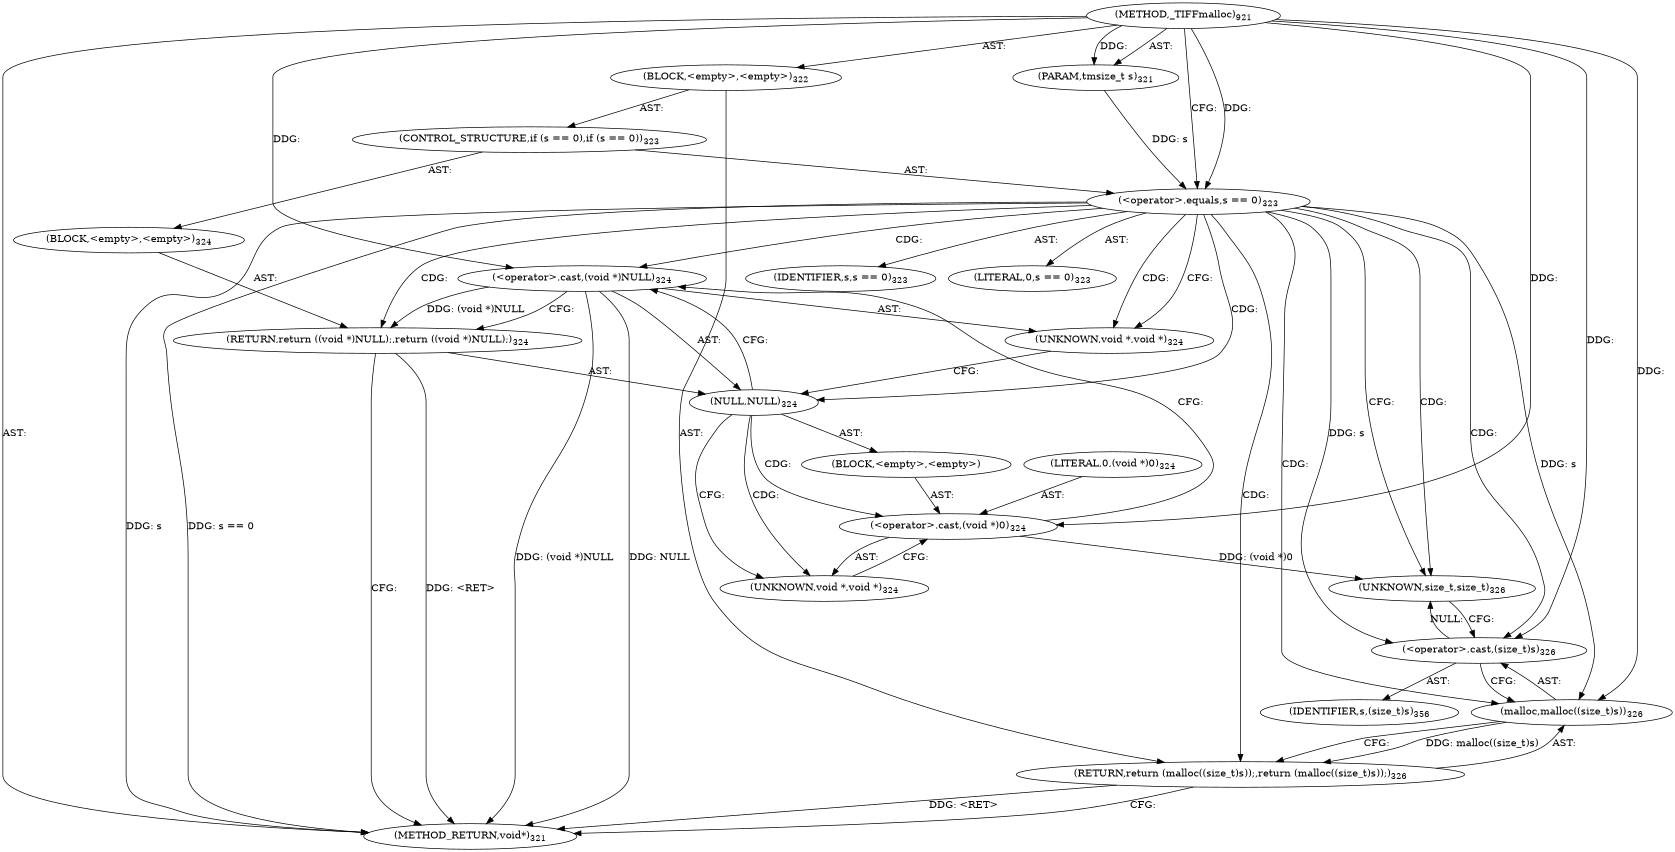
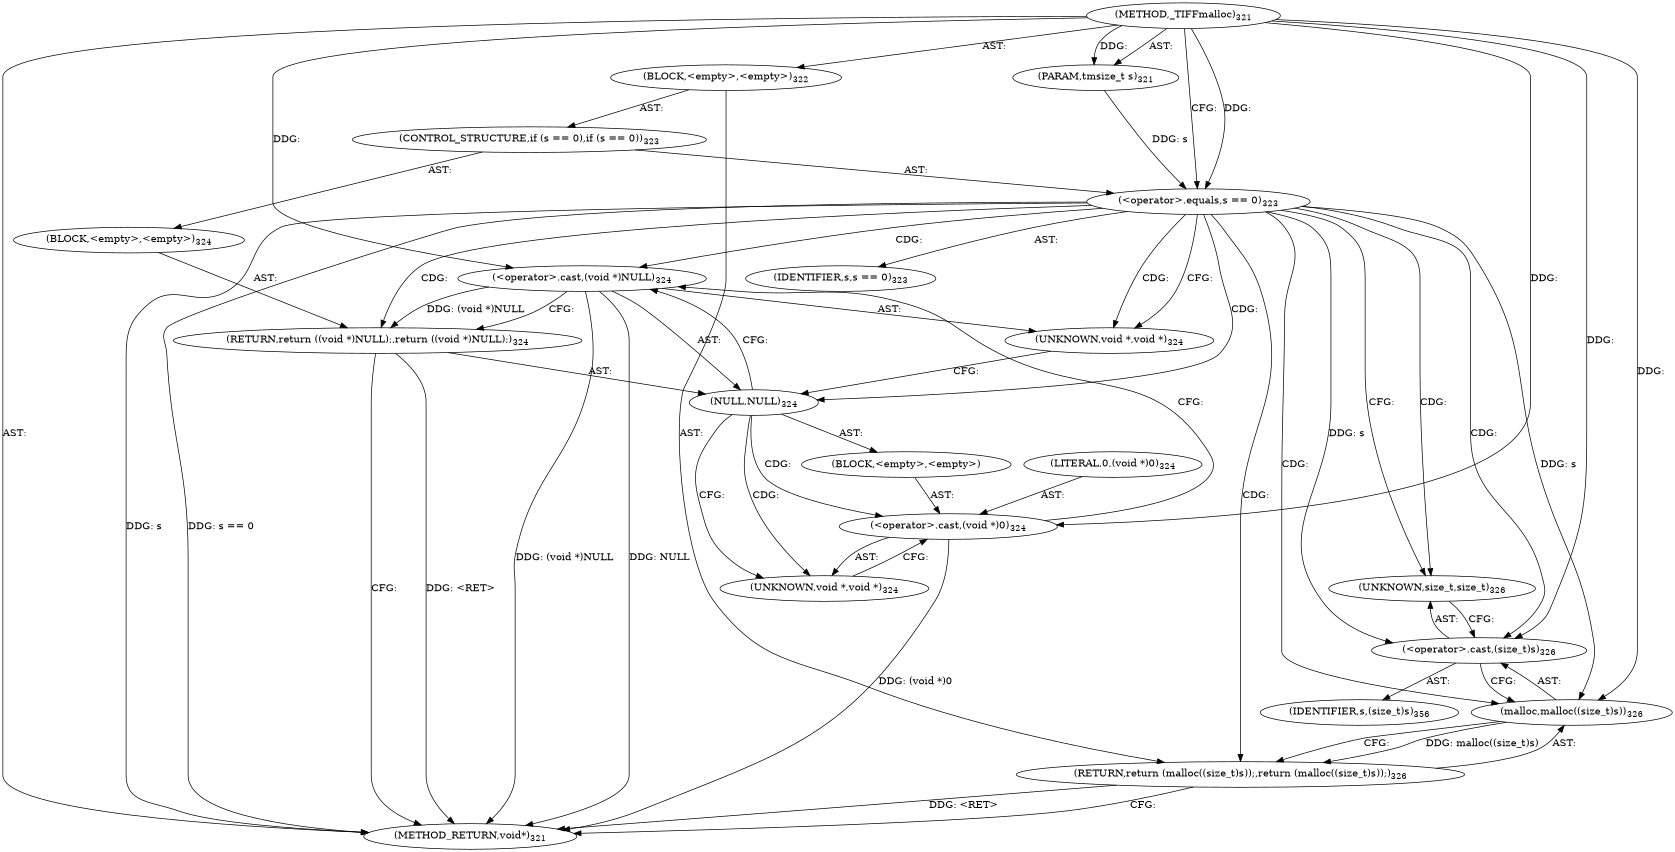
node "(METHOD,_TIFFmalloc)": text "921" -> "321"
node "(LITERAL,0,s == 0)": removed
edge "(<operator>.cast,(void *)0)" -> "(UNKNOWN,size_t,size_t)": now "(<operator>.cast,(void *)0)" -> "(METHOD_RETURN,void*)"
edge "(<operator>.cast,(size_t)s)" -> "(UNKNOWN,size_t,size_t)": label "NULL: " -> "AST: "
